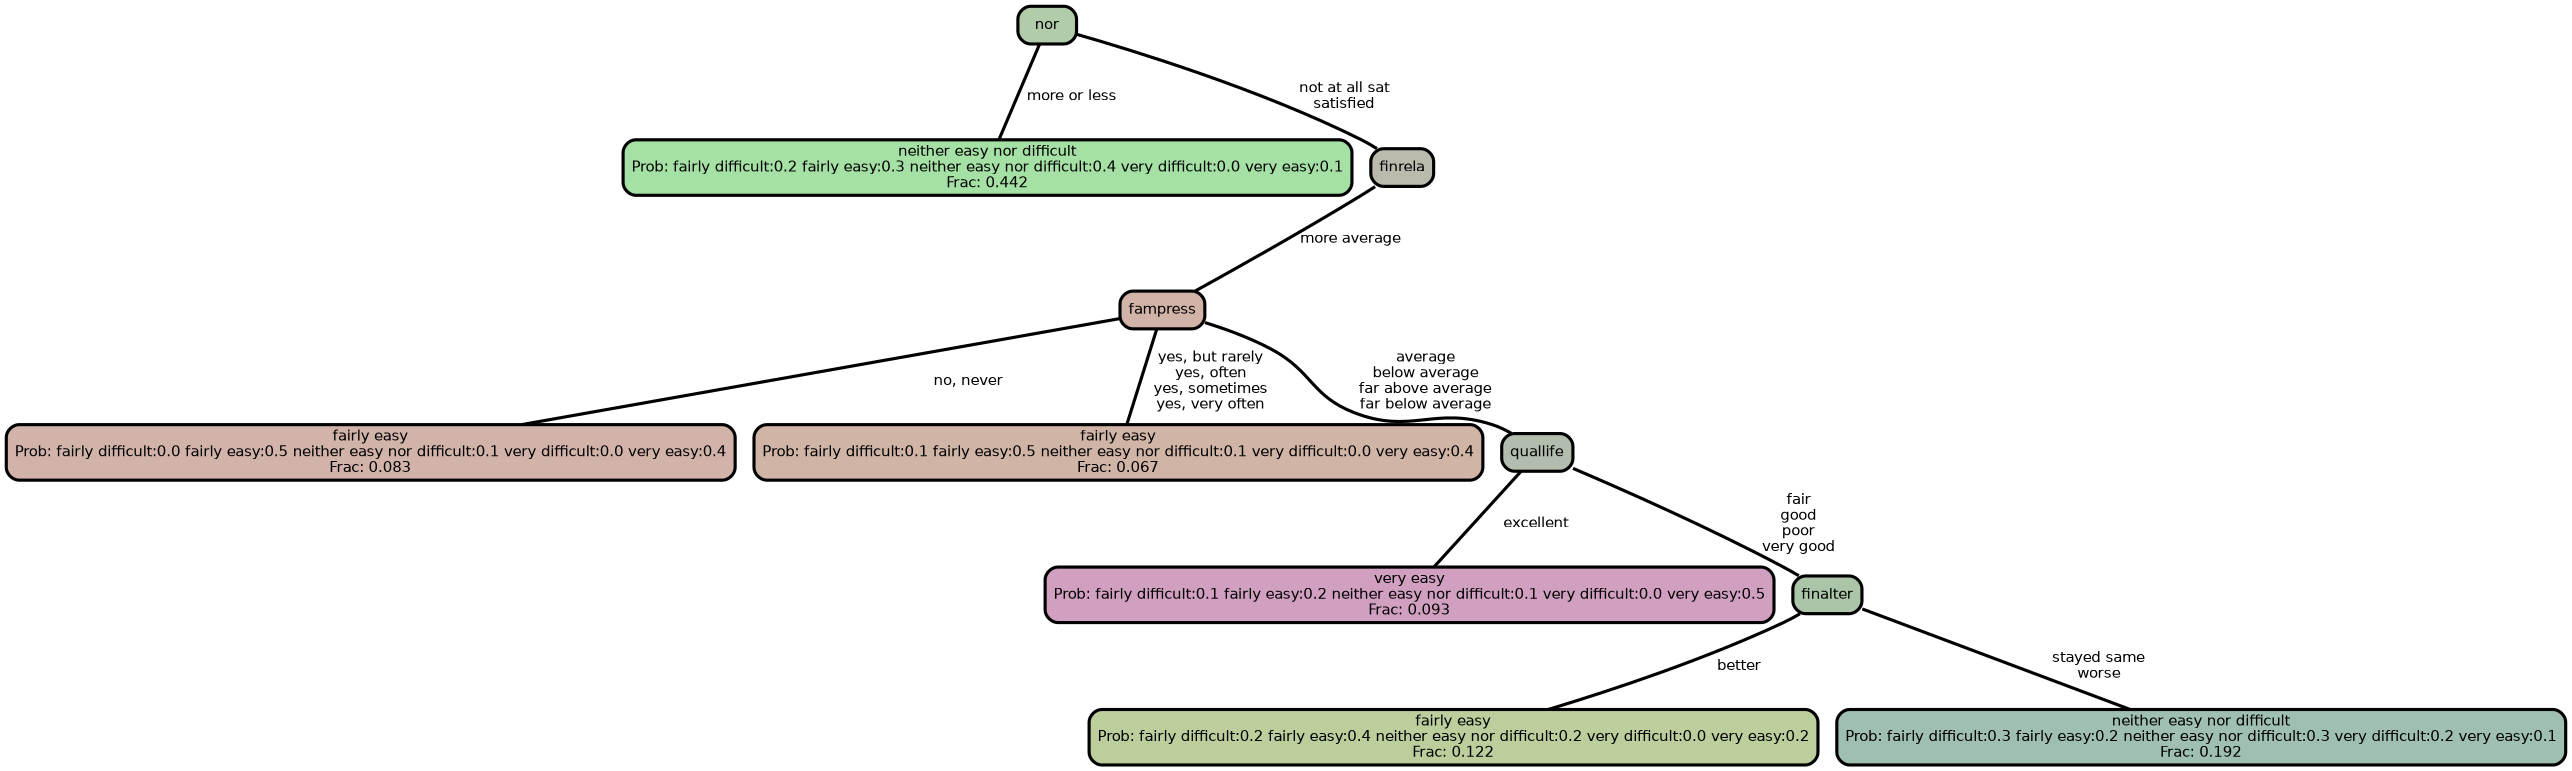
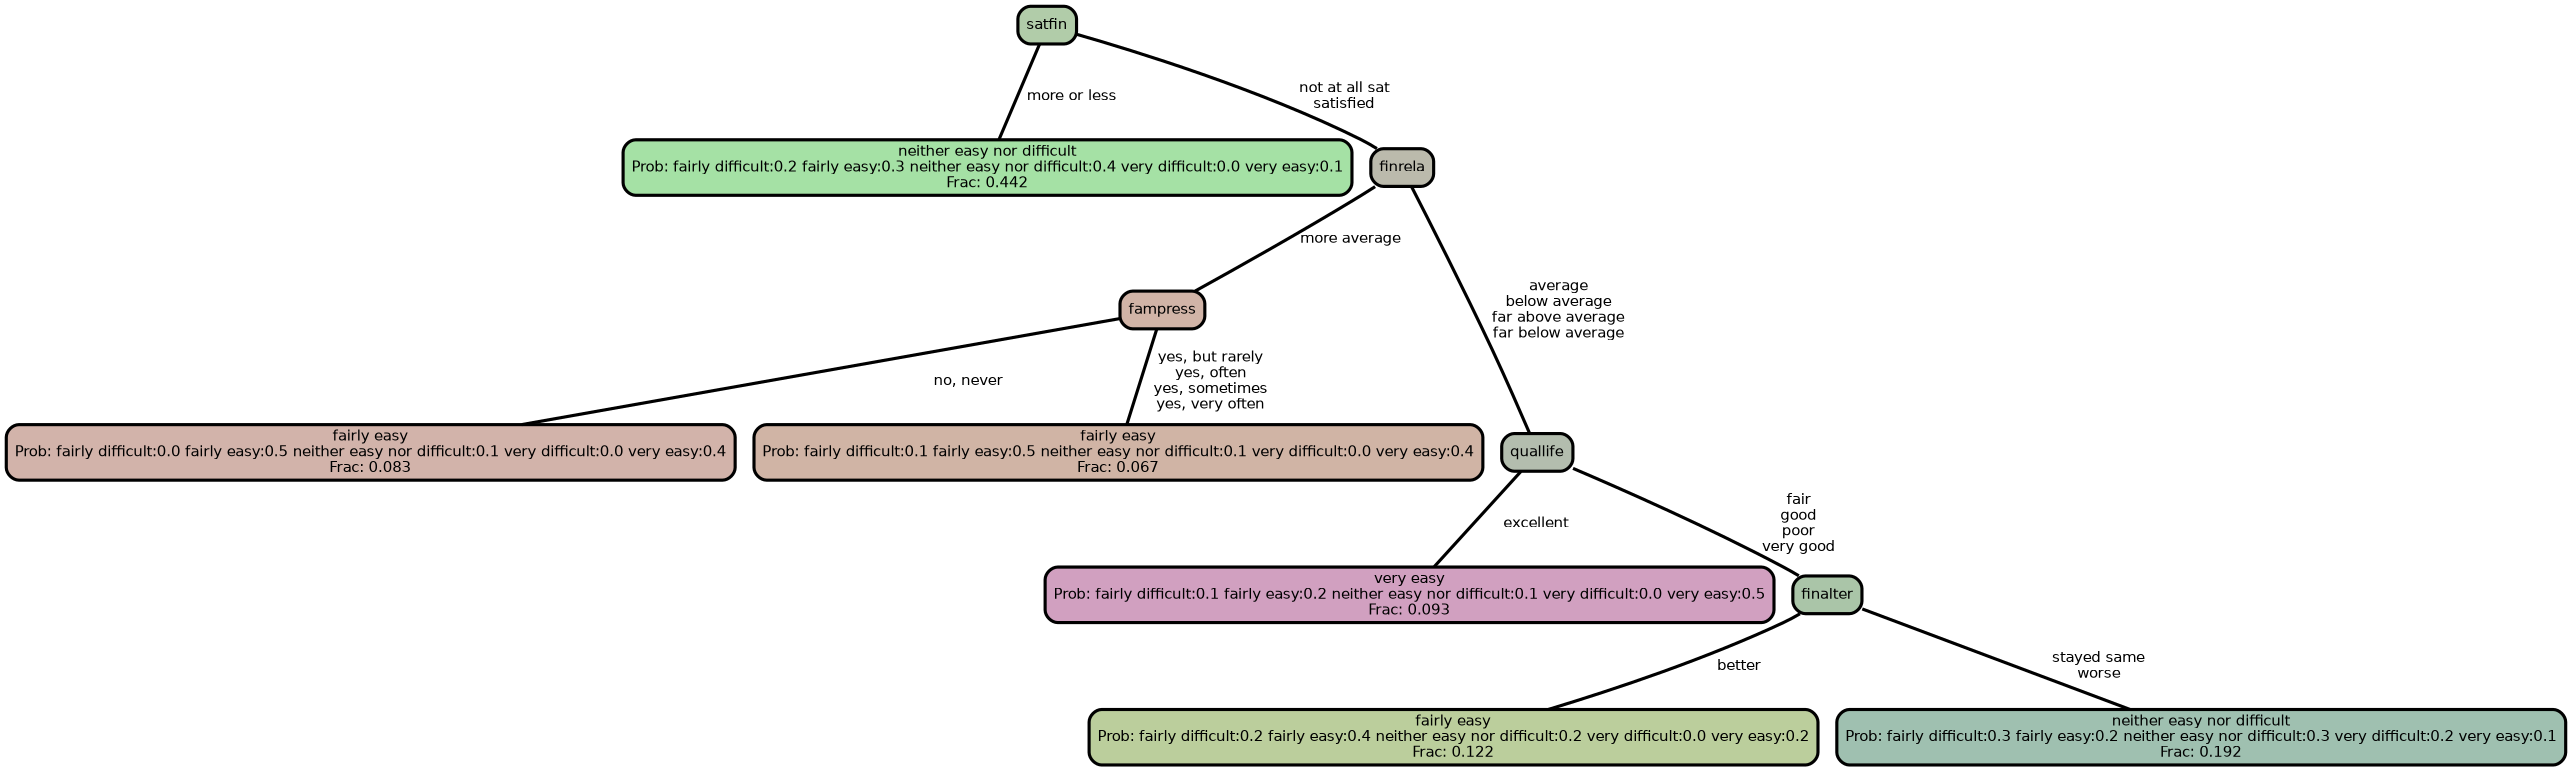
node "nor": label "nor" -> "satfin"
edge "fampress" -- "quallife": now "finrela" -- "quallife"
